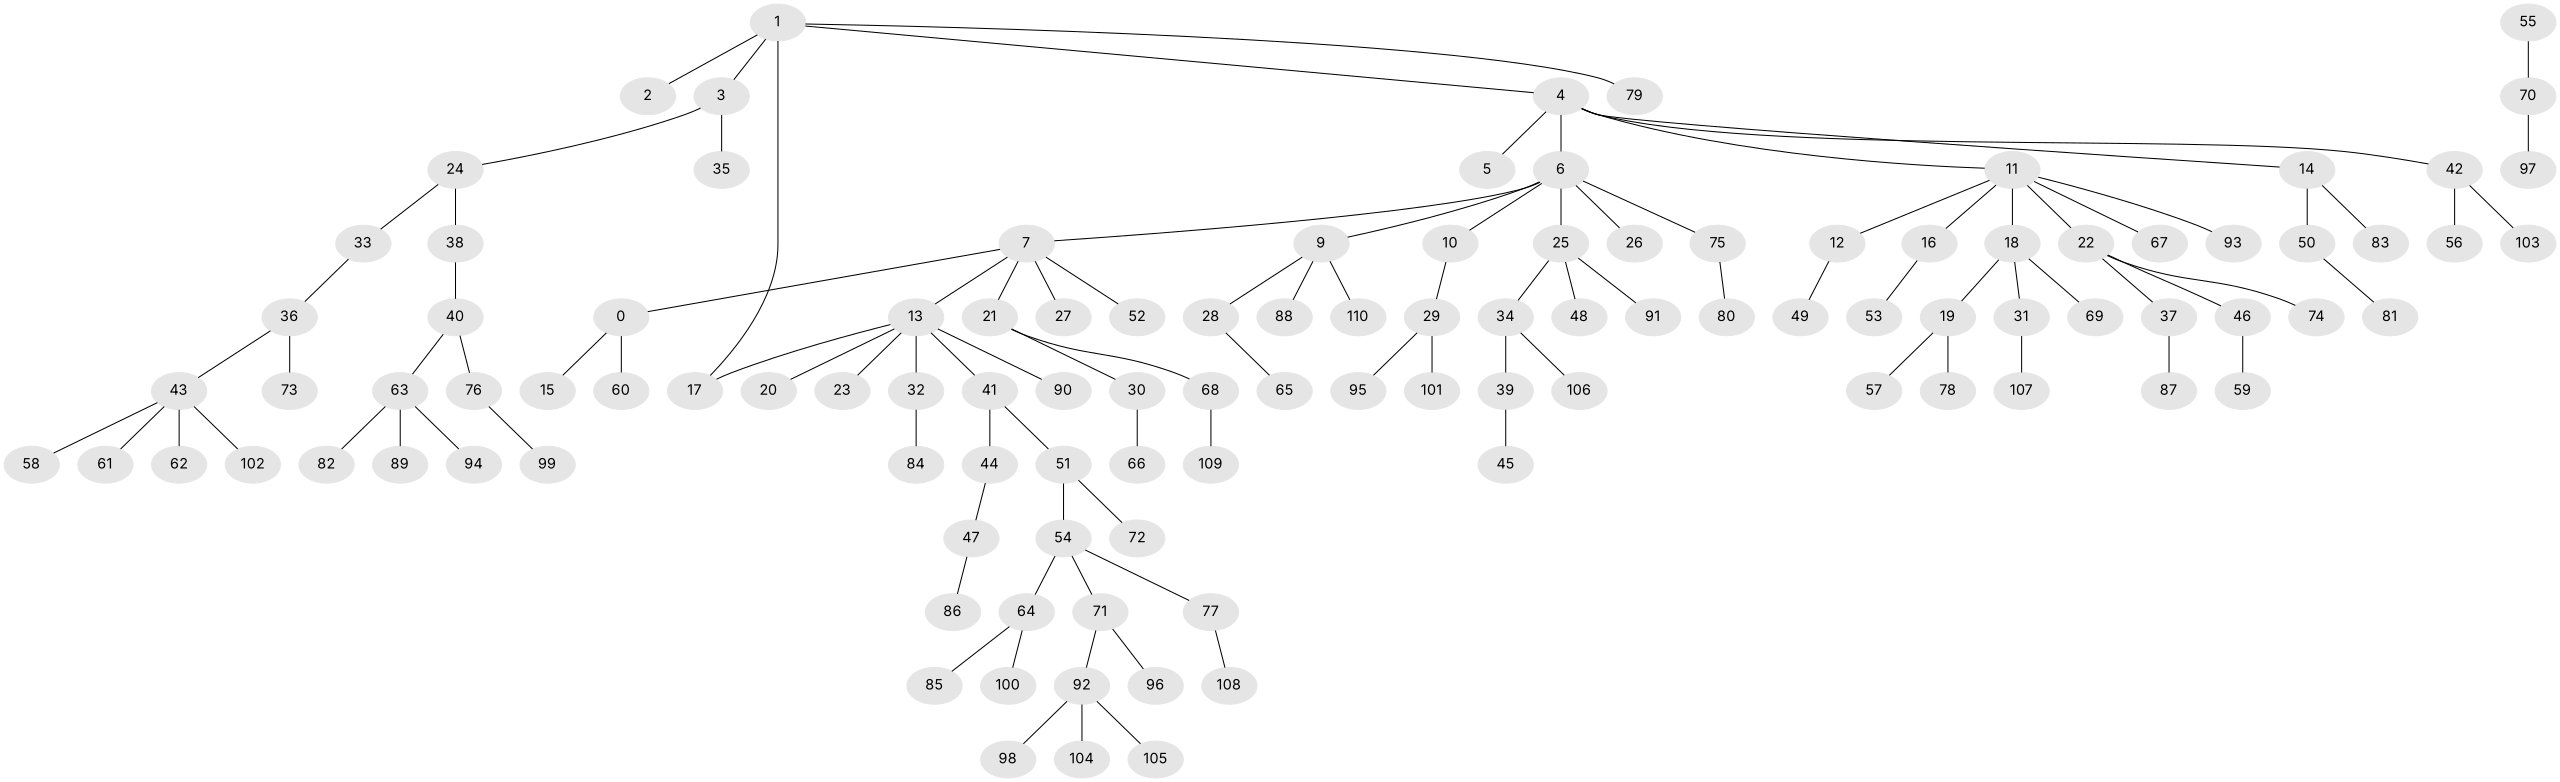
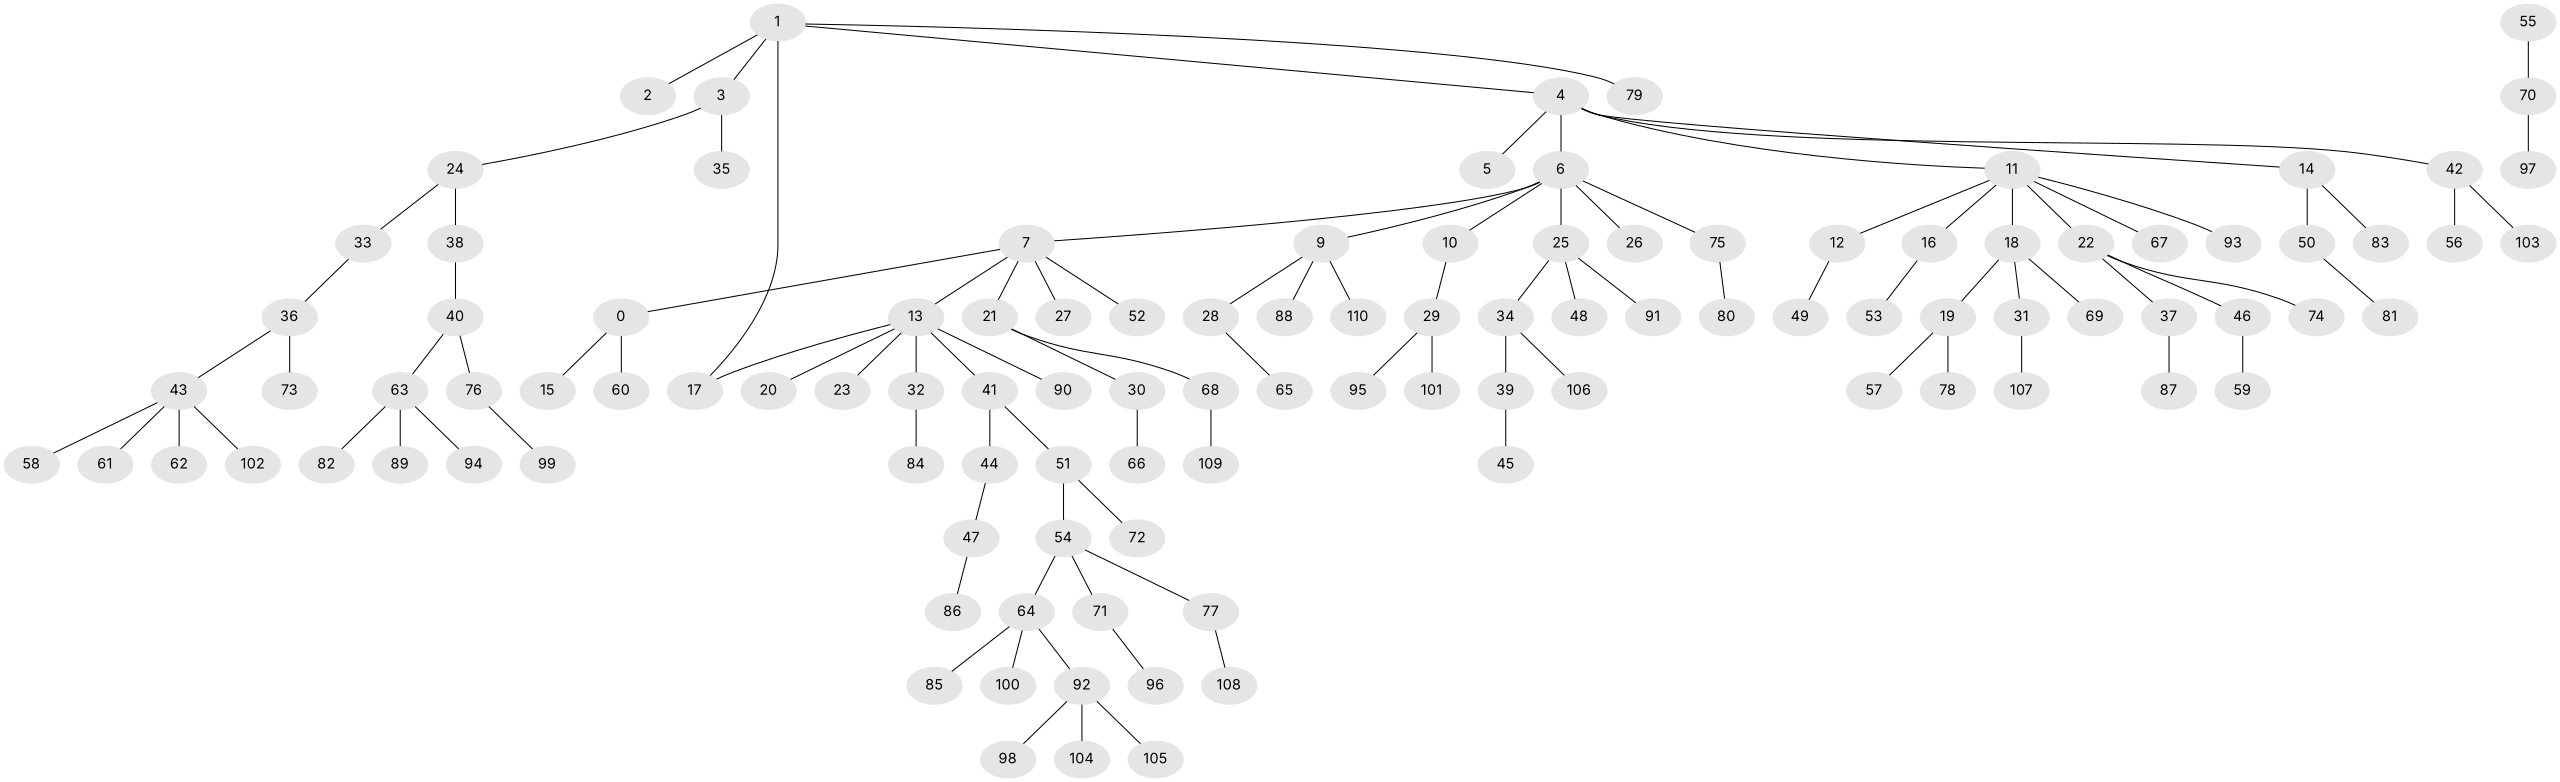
edge "71" -- "92": now "64" -- "92"
